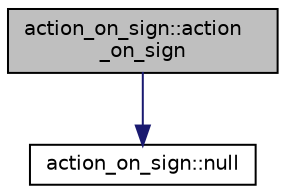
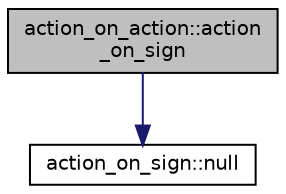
node "action_on_sign::action _on_sign": label "action_on_sign::action _on_sign" -> "action_on_action::action _on_sign"
